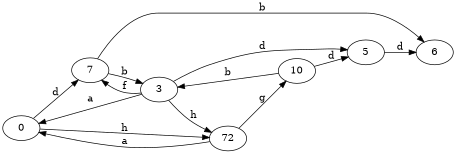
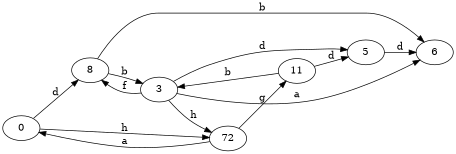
node "7": label "7" -> "8"
node "10": label "10" -> "11"
edge "3" -> "0": now "3" -> "6"
